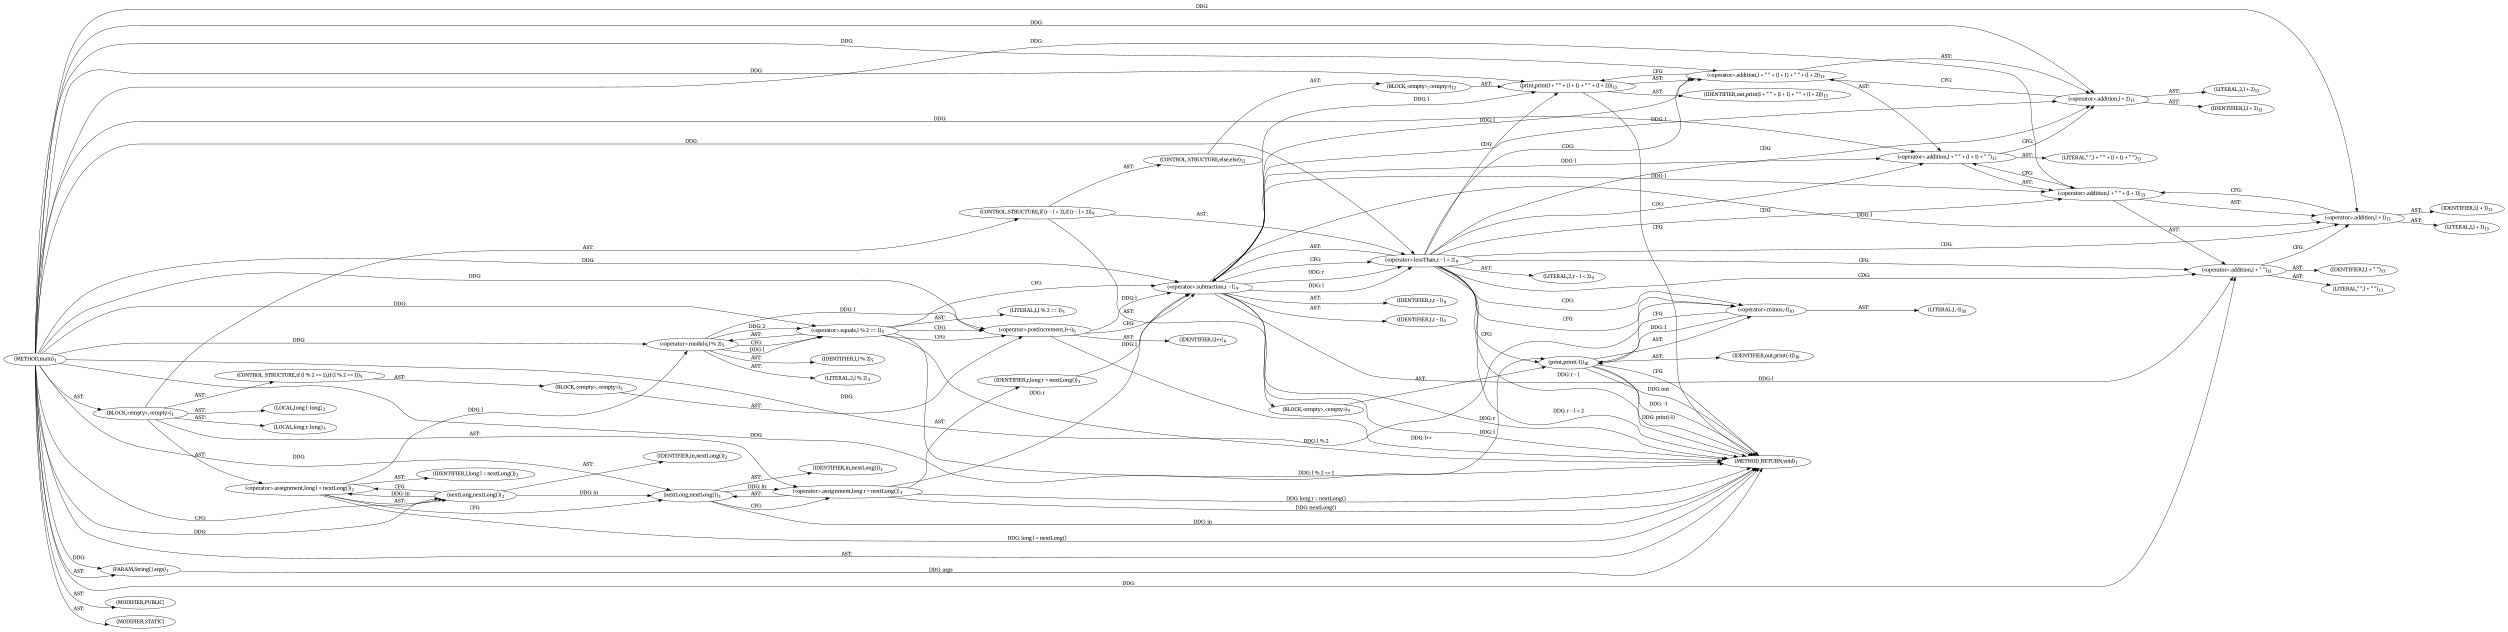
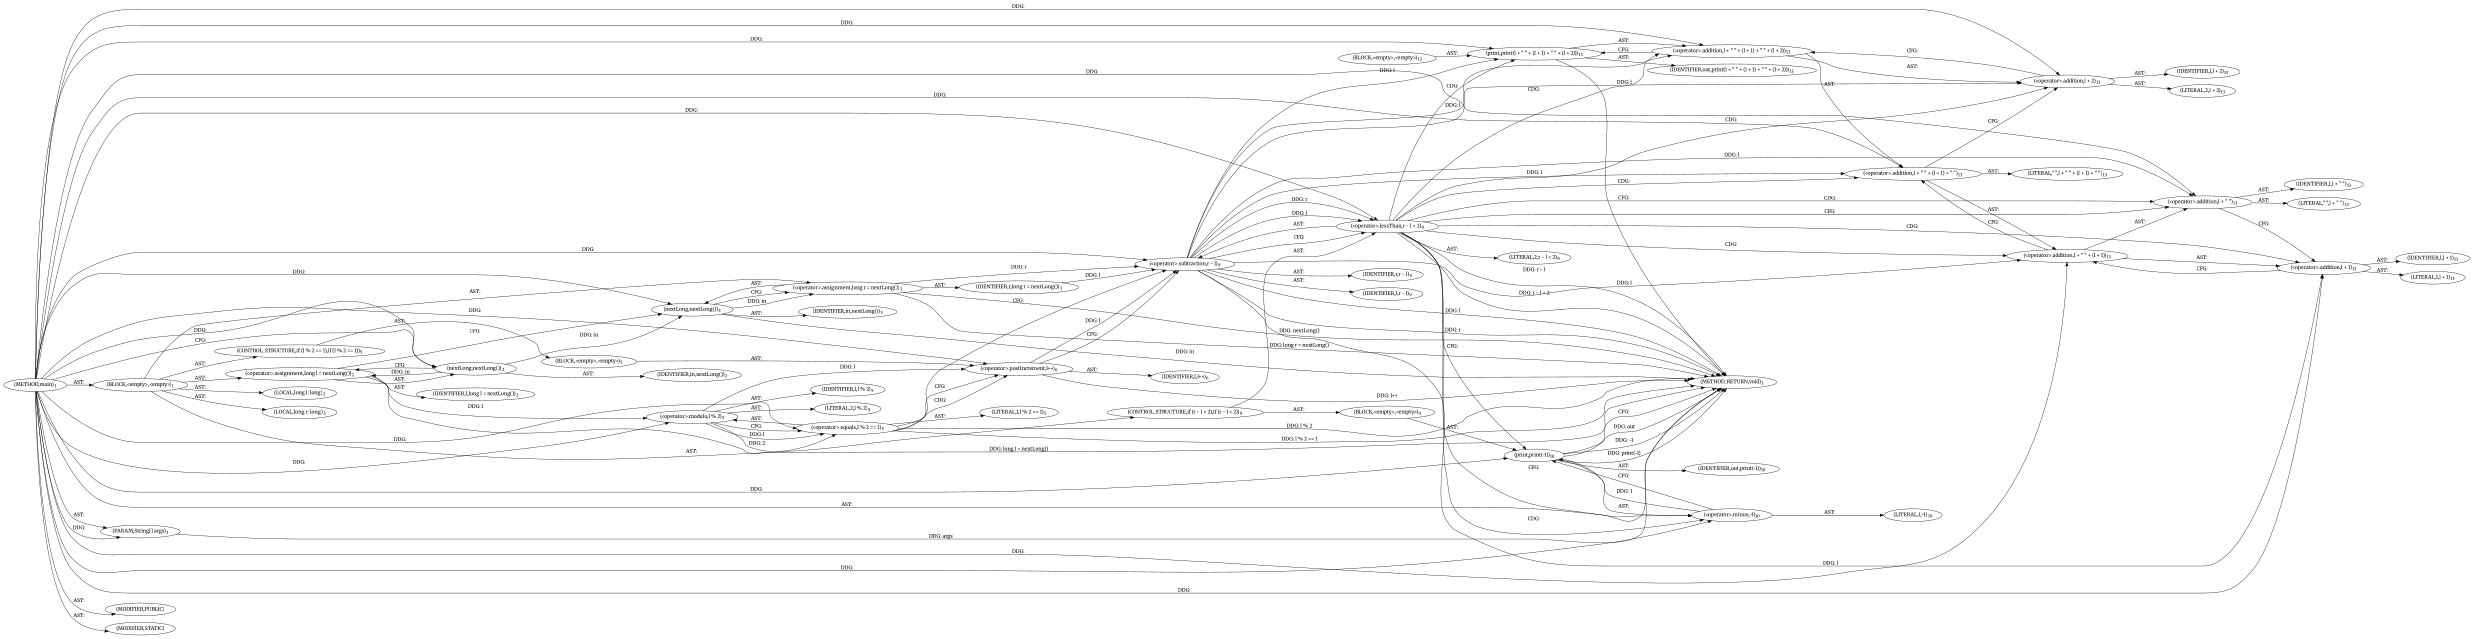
node "(CONTROL_STRUCTURE,else,else)": removed
node "(LITERAL,1,-1)": text "10" -> "70"
